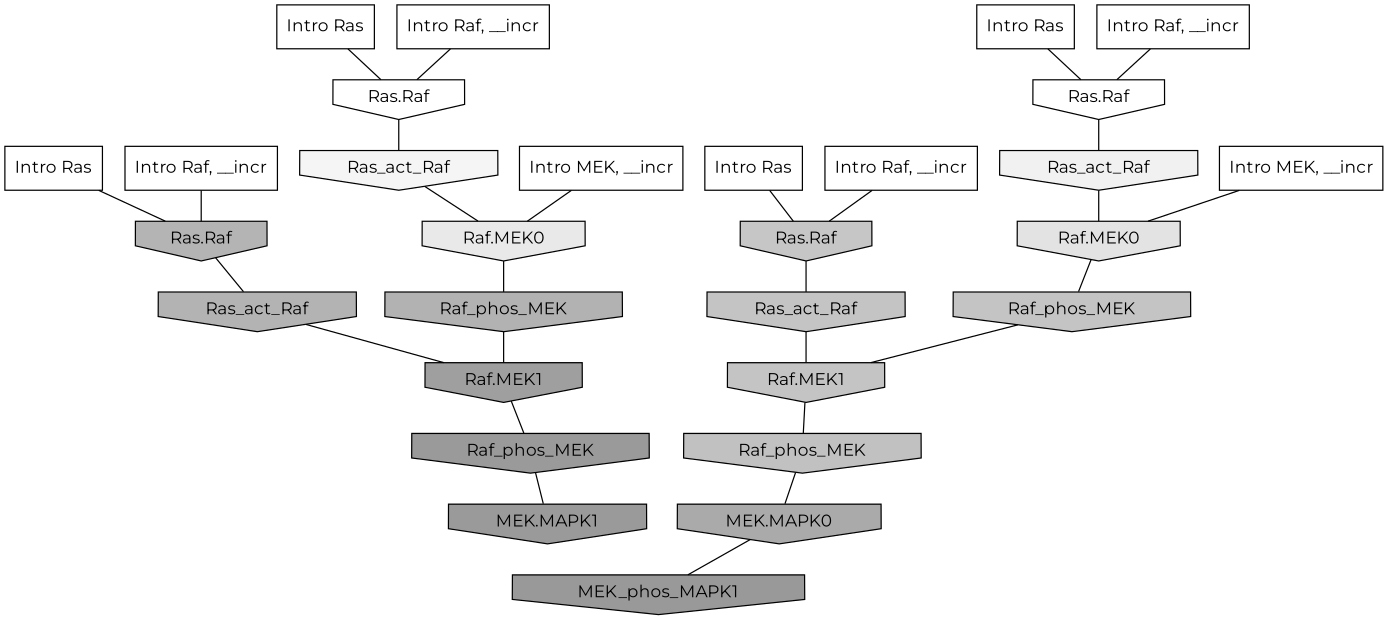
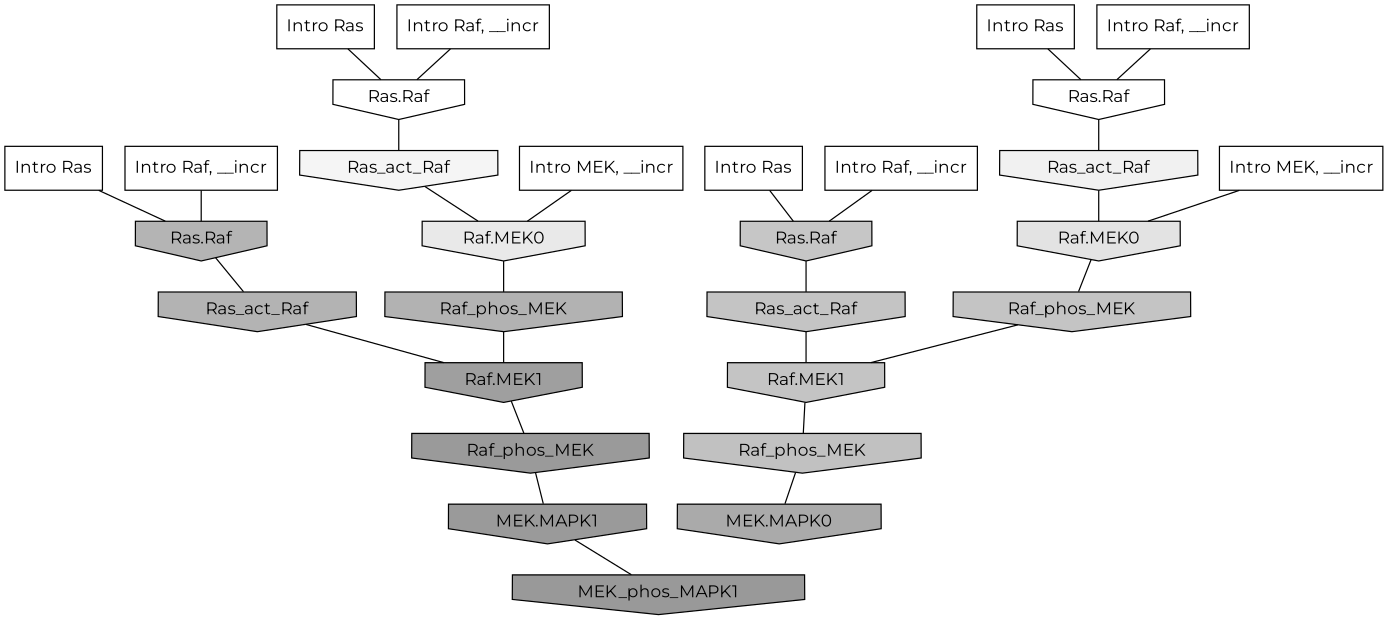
edge "MEK.MAPK0" -- "MEK_phos_MAPK1": now "MEK.MAPK1" -- "MEK_phos_MAPK1"
